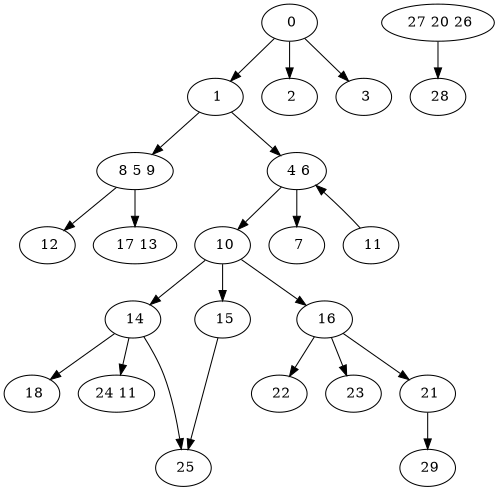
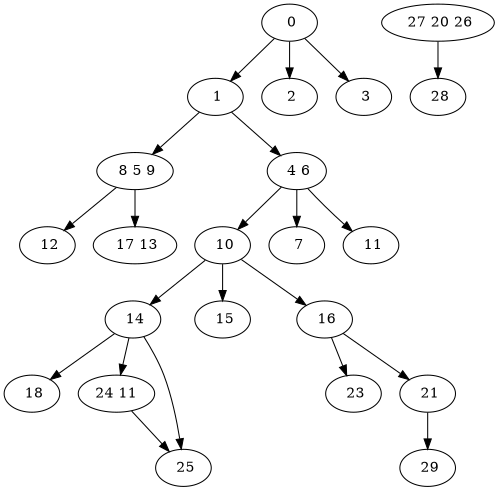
edge "11" -> "4 6": reversed
edge "15" -> "25": now "24 11" -> "25"
node "22": removed
